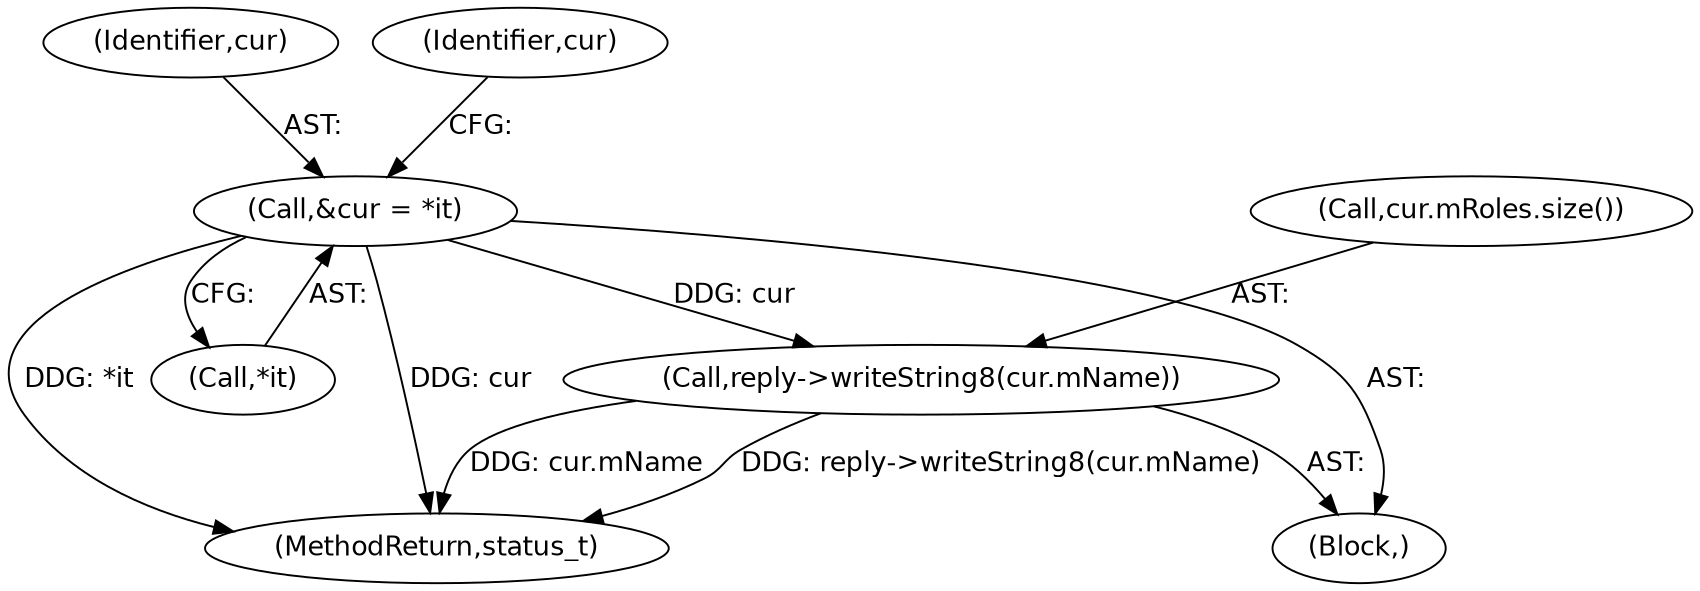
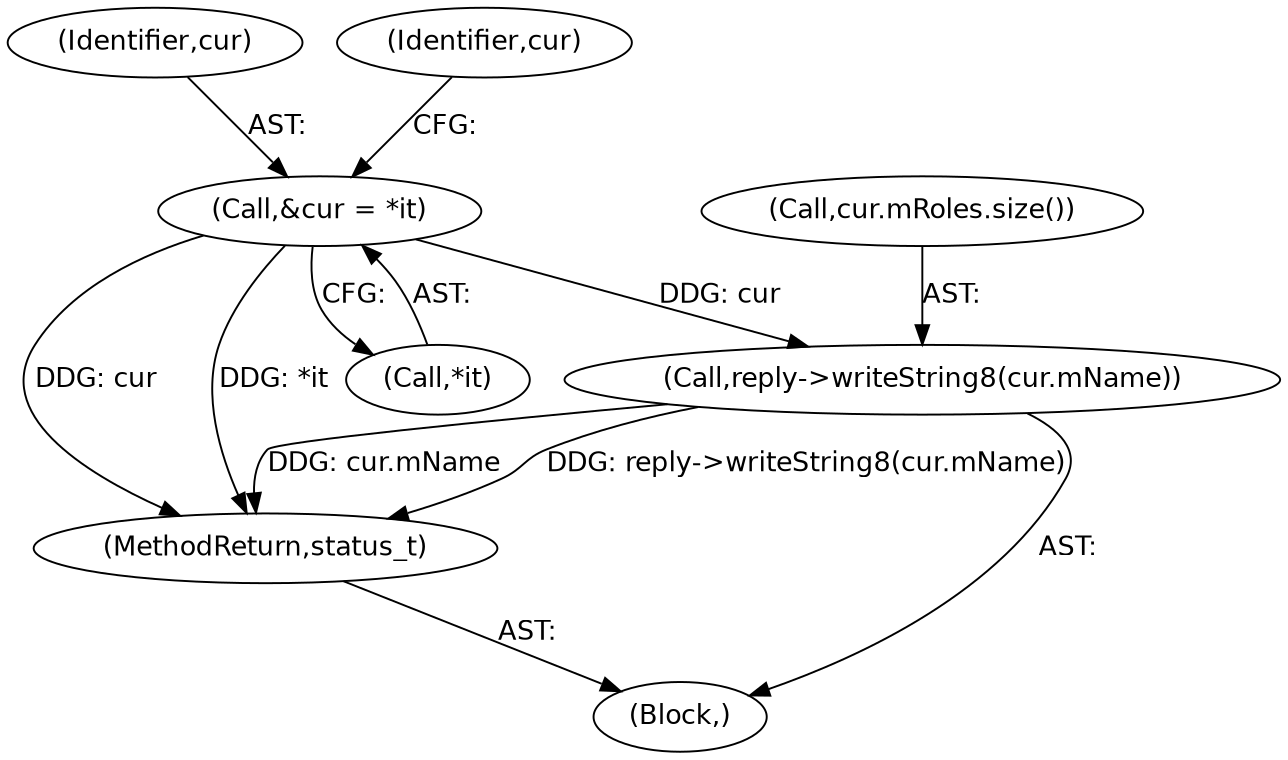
edge "(Call,&cur = *it)" -> "(Block,)": now "(MethodReturn,status_t)" -> "(Block,)"
